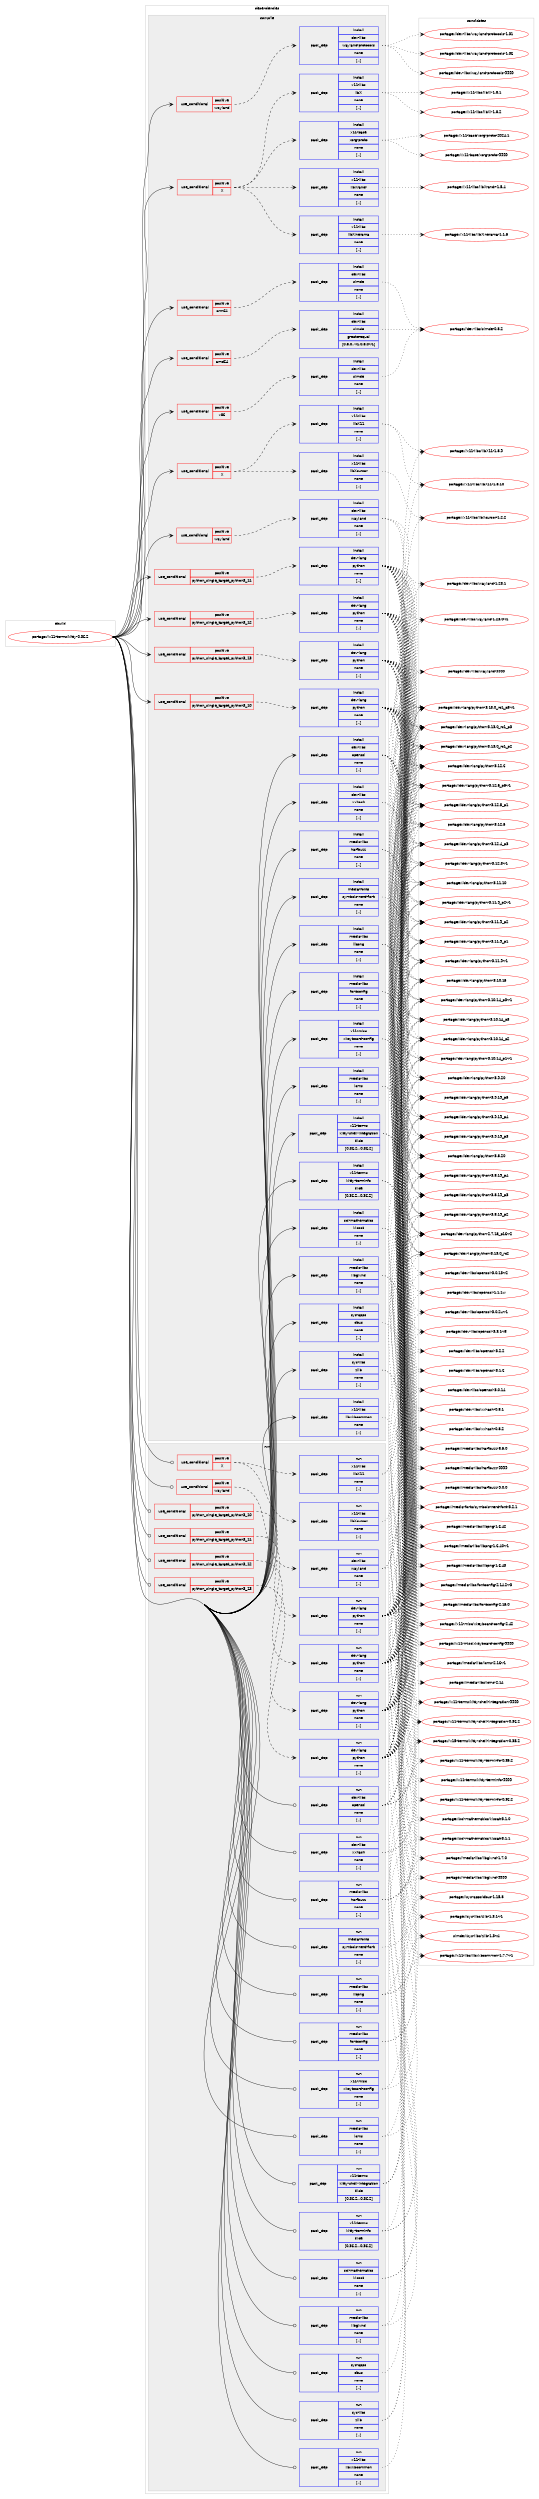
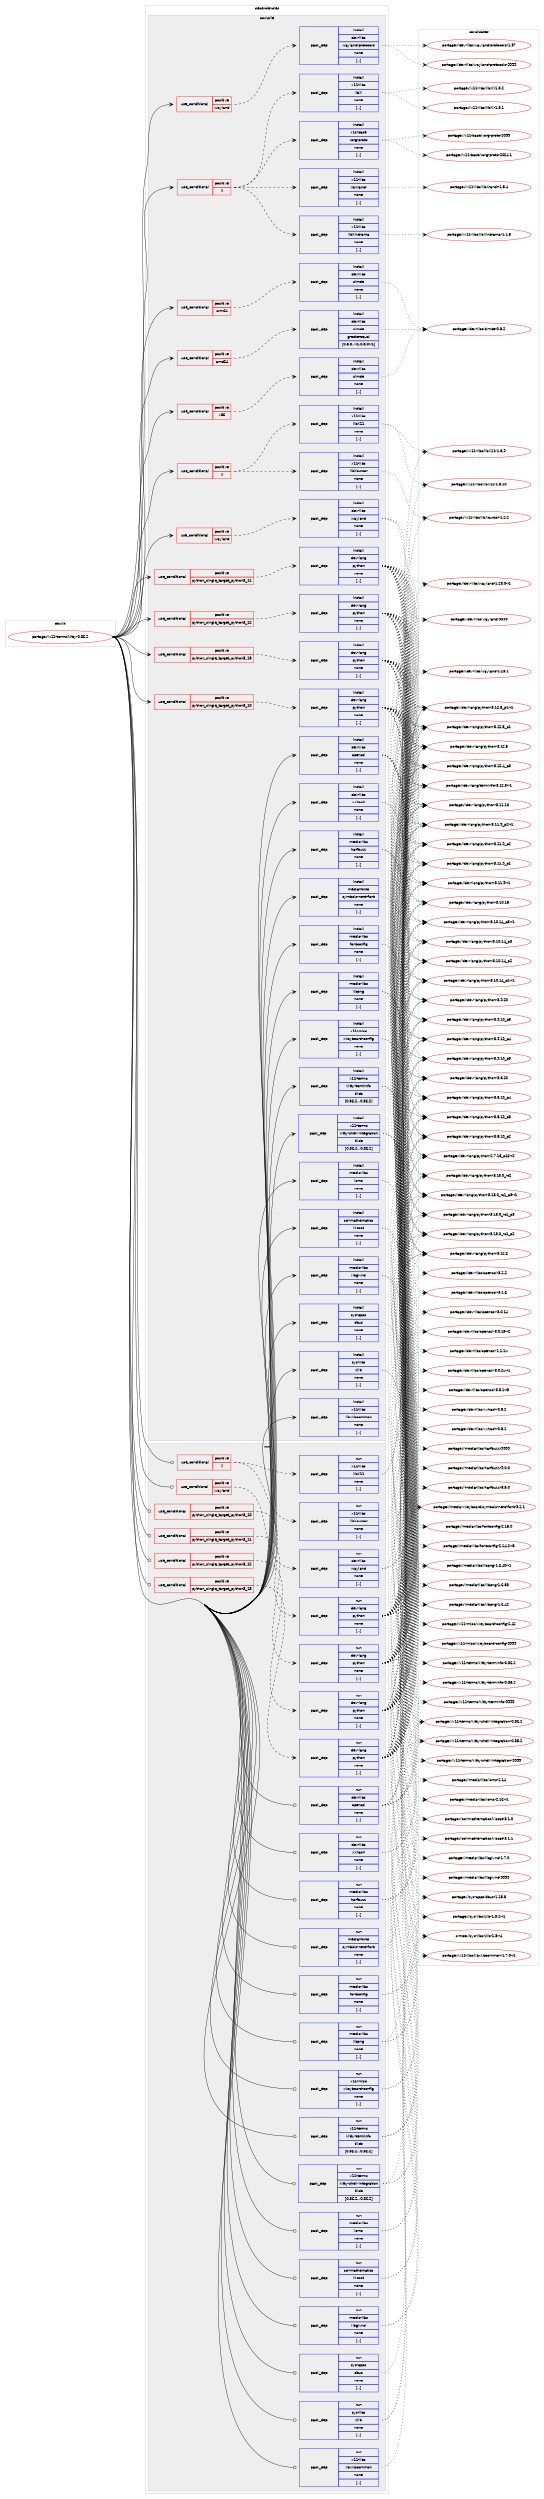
node "portage://dev-libs/wayland-protocols-1.31": label "portage://dev-libs/wayland-protocols-1.31" -> "portage://dev-libs/wayland-protocols-1.37"
node "portage://dev-libs/wayland-protocols-1.36": removed
node "portage://dev-lang/python-3.12.5_p5-r1": label "portage://dev-lang/python-3.12.5_p5-r1" -> "portage://dev-lang/python-3.12.5_p1-r1"
node "portage://dev-lang/python-3.12.3-r1": label "portage://dev-lang/python-3.12.3-r1" -> "portage://dev-lang/terminfo-3.12.3-r1"
node "portage://media-fonts/symbols-nerd-font-3.2.1": label "portage://media-fonts/symbols-nerd-font-3.2.1" -> "portage://media-xkeyboard/symbols-nerd-font-3.2.1"
node "portage://media-libs/libpng-1.6.43": label "portage://media-libs/libpng-1.6.43" -> "portage://media-libs/libpng-1.6.83"
node "portage://x15-terms/kitty-shell-integration-0.35.2": label "portage://x15-terms/kitty-shell-integration-0.35.2" -> "portage://x11-terms/kitty-shell-integration-0.35.2"
node "portage://x11-libs/libxkbcommon-1.7.7-r1": label "portage://x11-libs/libxkbcommon-1.7.7-r1" -> "portage://x11-libs/libxkbcommon-1.7.0-r1"
